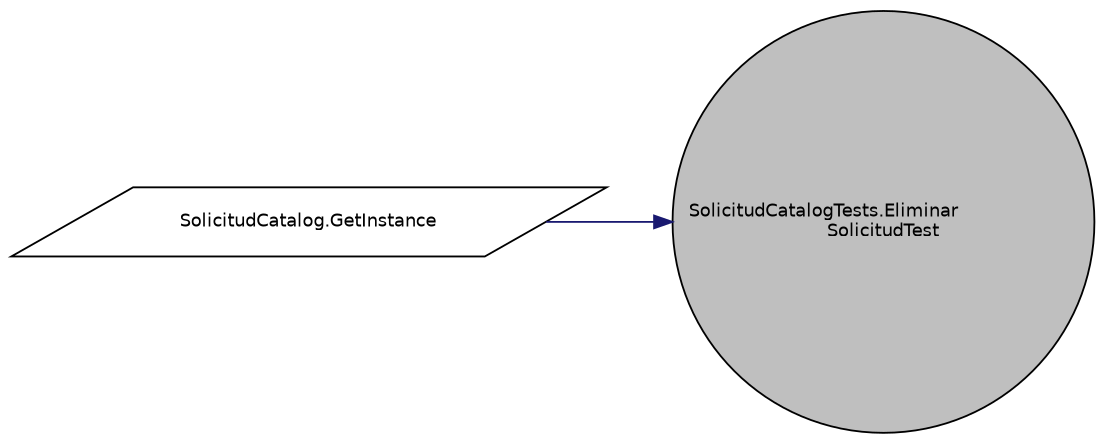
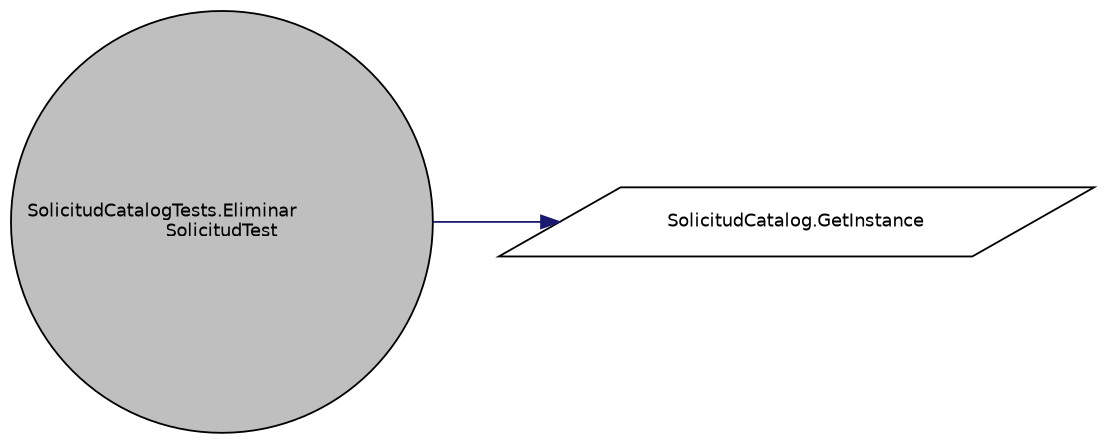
edge "SolicitudCatalog.GetInstance" -> "SolicitudCatalogTests.Eliminar SolicitudTest": reversed
